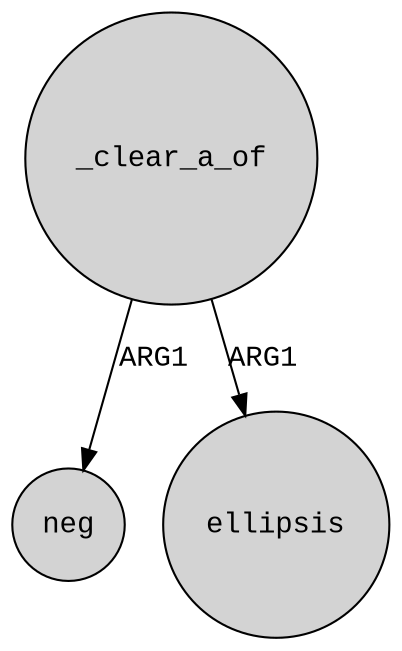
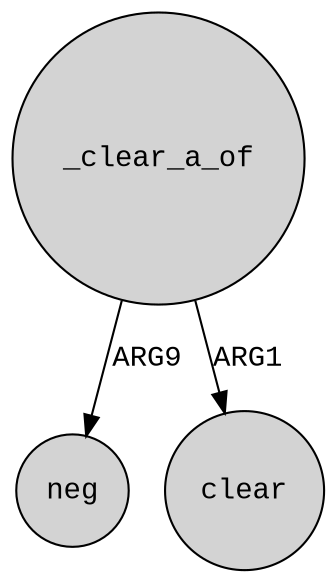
edge "_clear_a_of" -> "neg": label "ARG1" -> "ARG9"
node "ellipsis": label "ellipsis" -> "clear"
